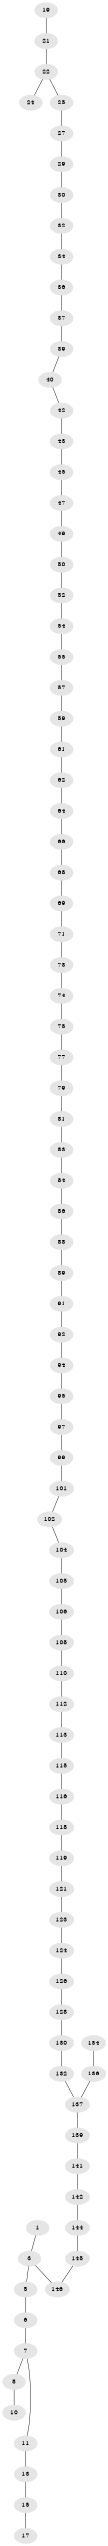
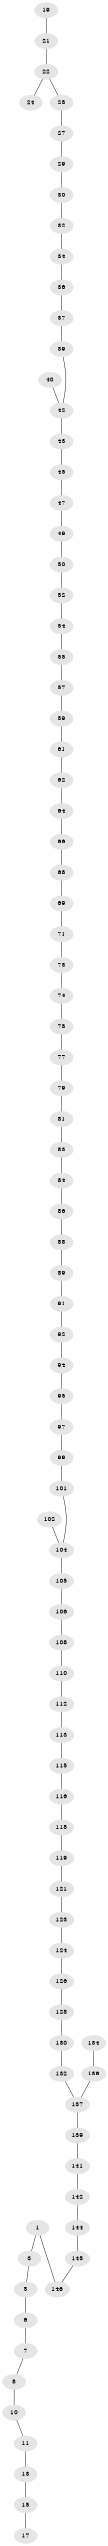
edge "39" -- "40": now "39" -- "42"
edge "101" -- "102": now "101" -- "104"
edge "3" -- "146": now "1" -- "146"
edge "7" -- "11": now "10" -- "11"
